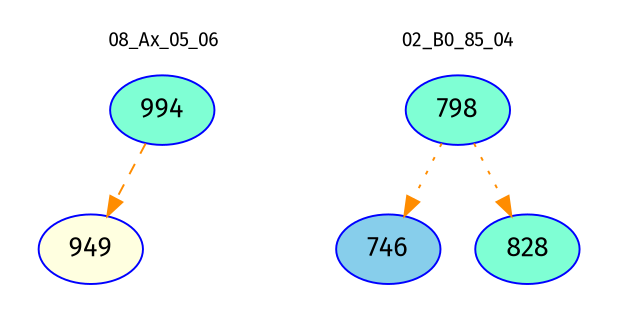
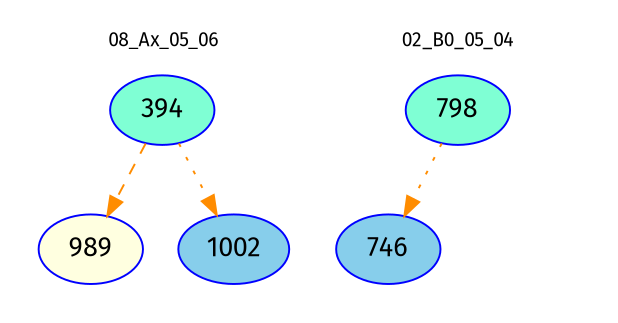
cluster "02_B0_85_04": label "02_B0_85_04" -> "02_B0_05_04"
node "994": label "994" -> "394"
node "949": label "949" -> "989"
node "1002": added
node "828": removed
